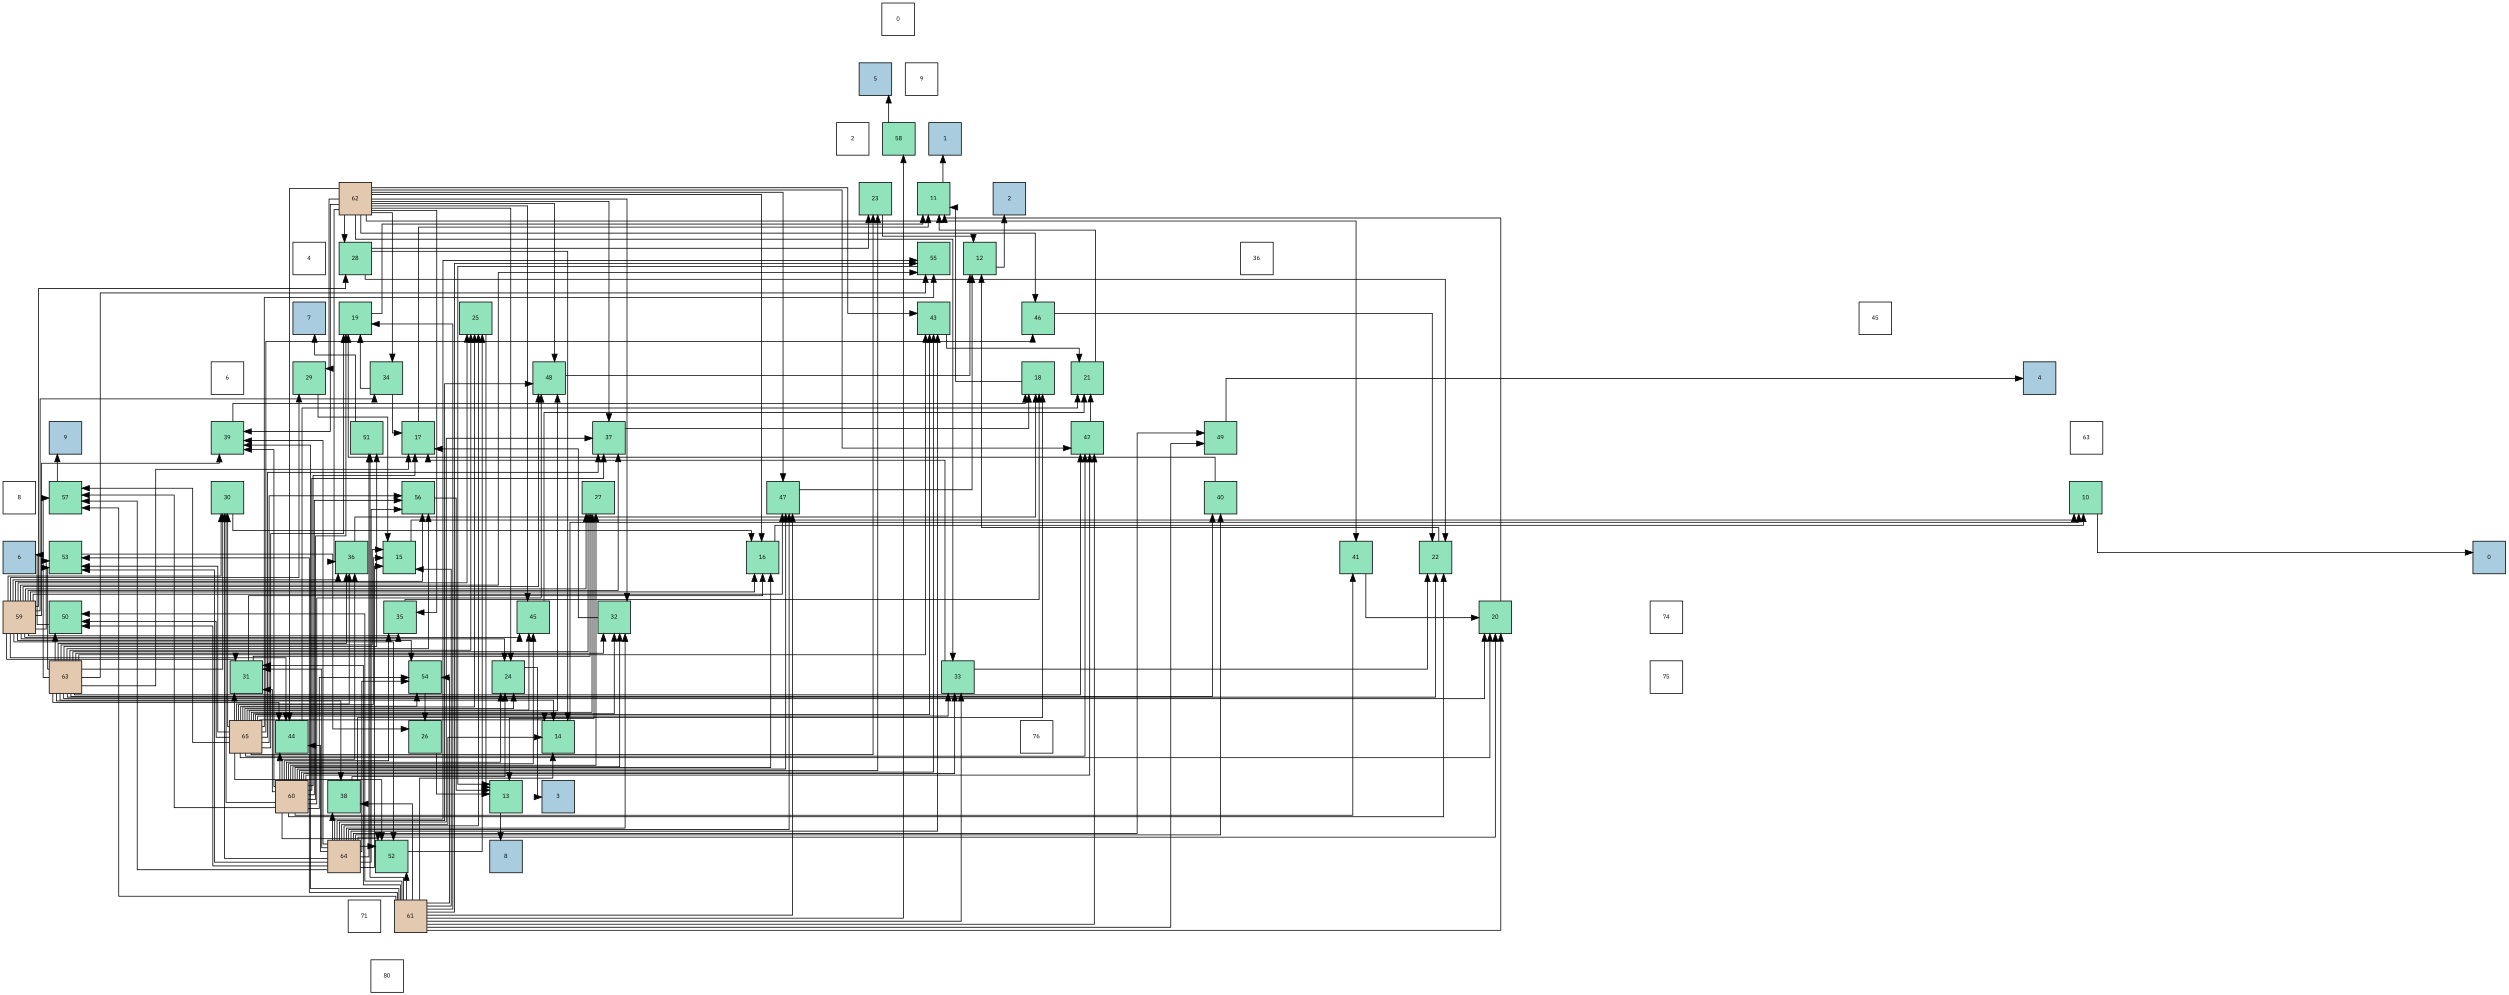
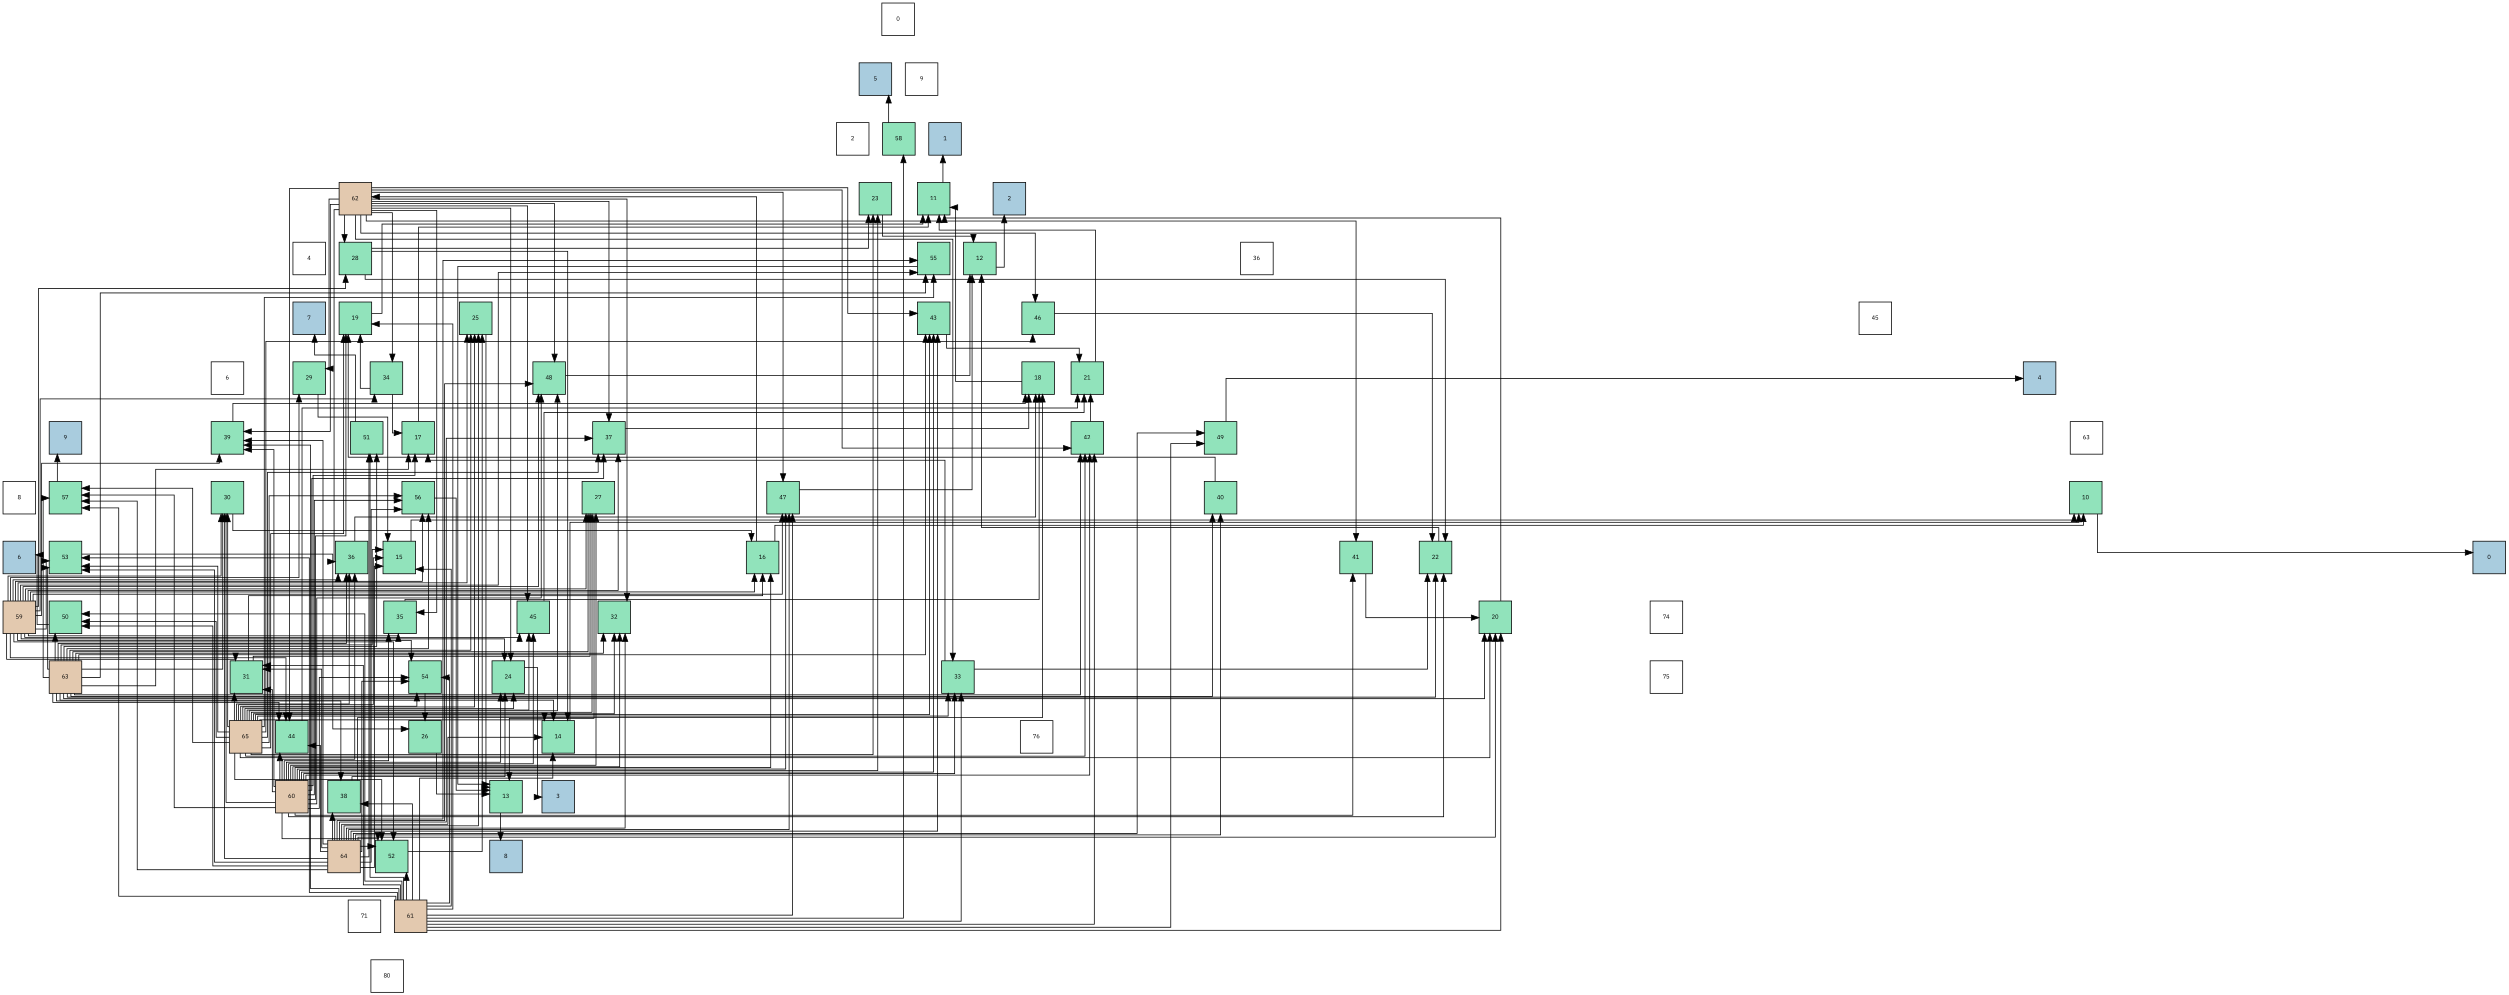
edge "62" -> "16": reversed
edge "61" -> "55": removed
edge "32" -> "17": removed
